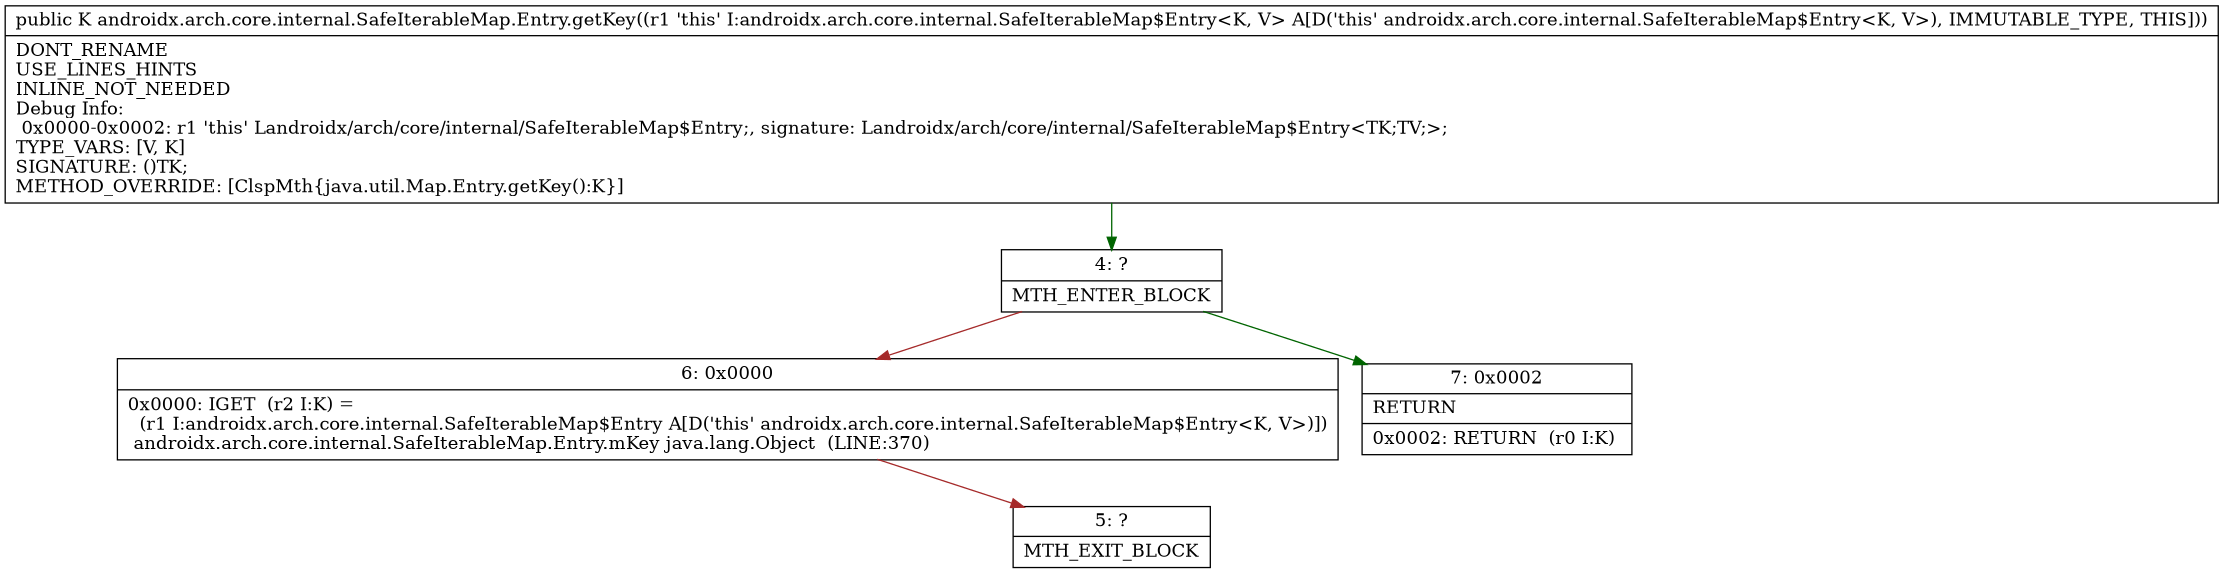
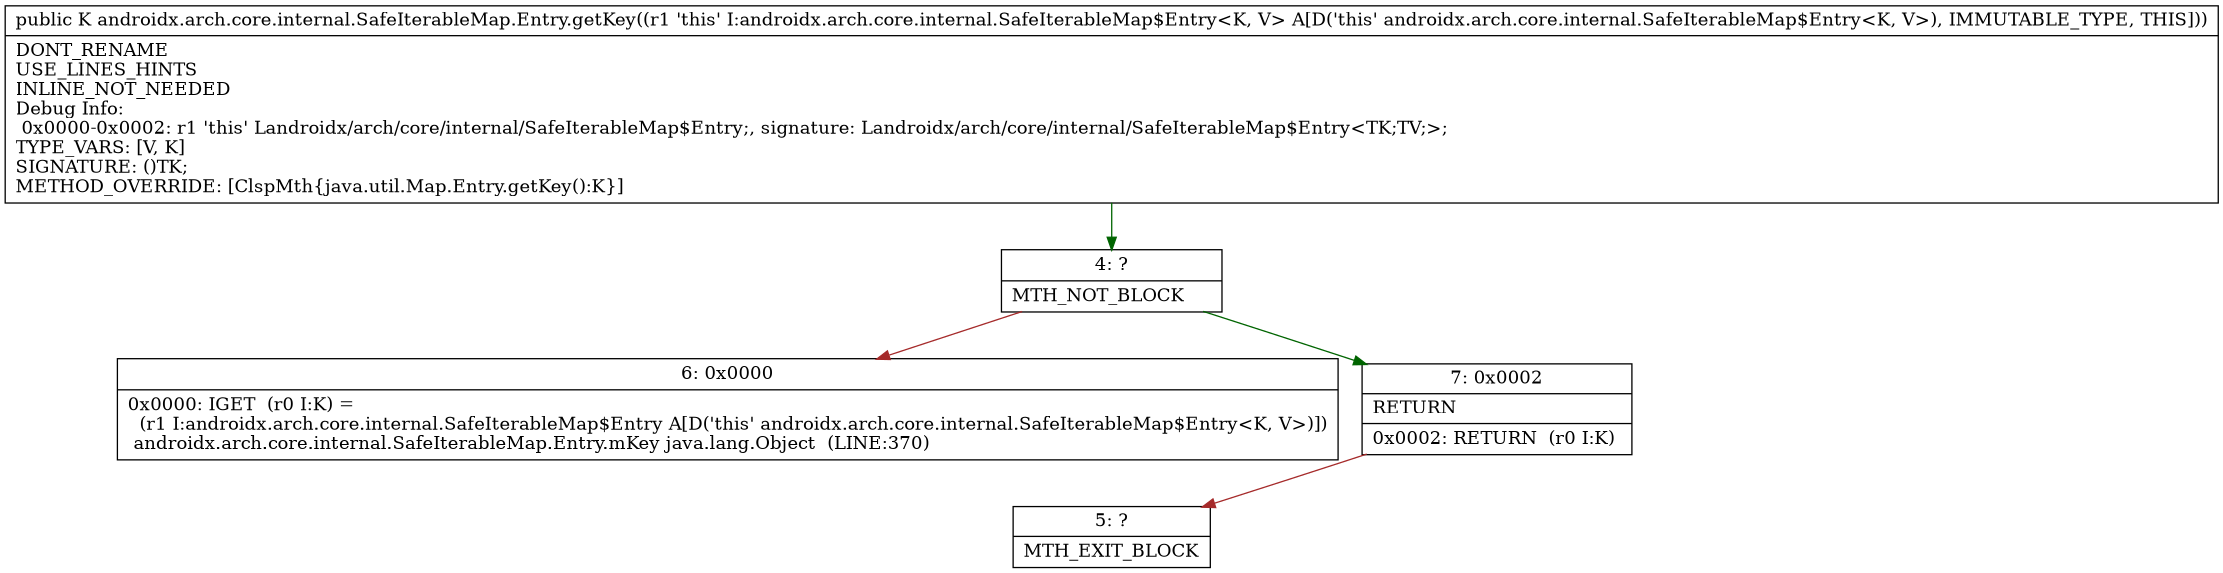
node "4: ?": text "MTH_ENTER_BLOCK" -> "MTH_NOT_BLOCK"
node "6: 0x0000": text "0x0000: IGET  (r2 I:K) =" -> "0x0000: IGET  (r0 I:K) ="
edge "6: 0x0000" -> "5: ?": now "7: 0x0002" -> "5: ?"
